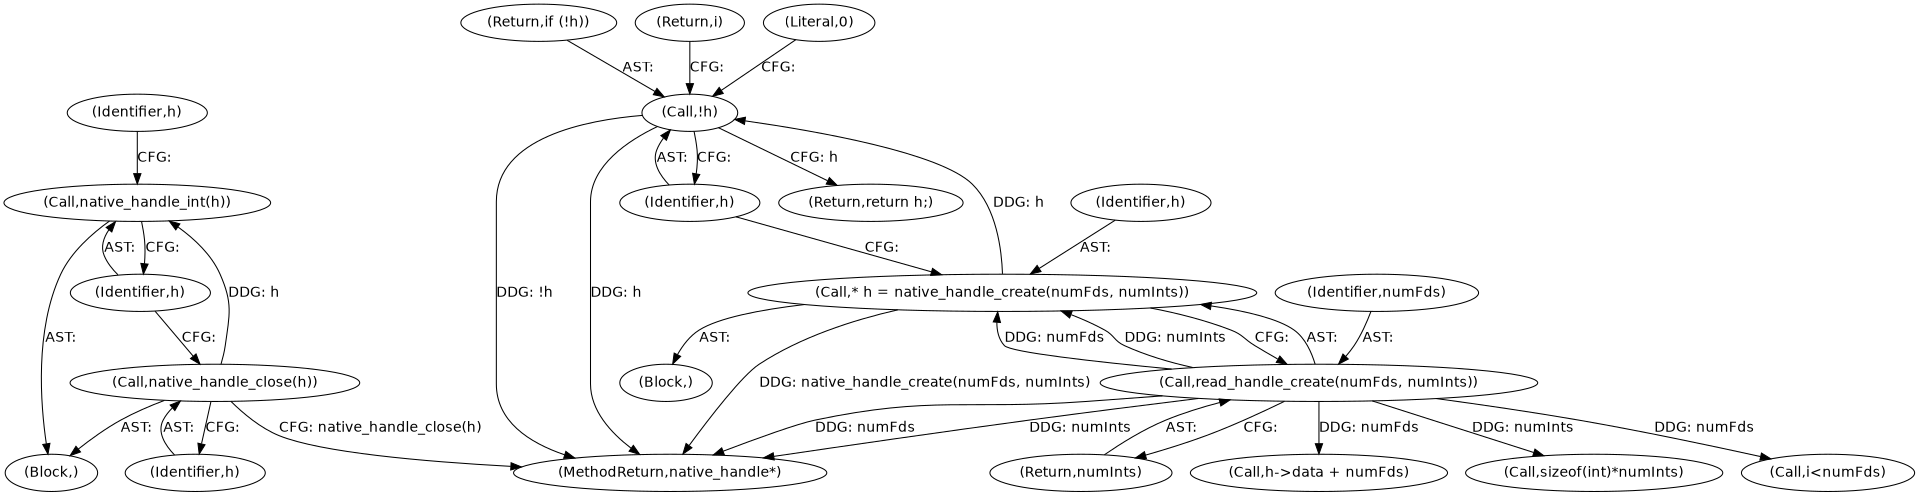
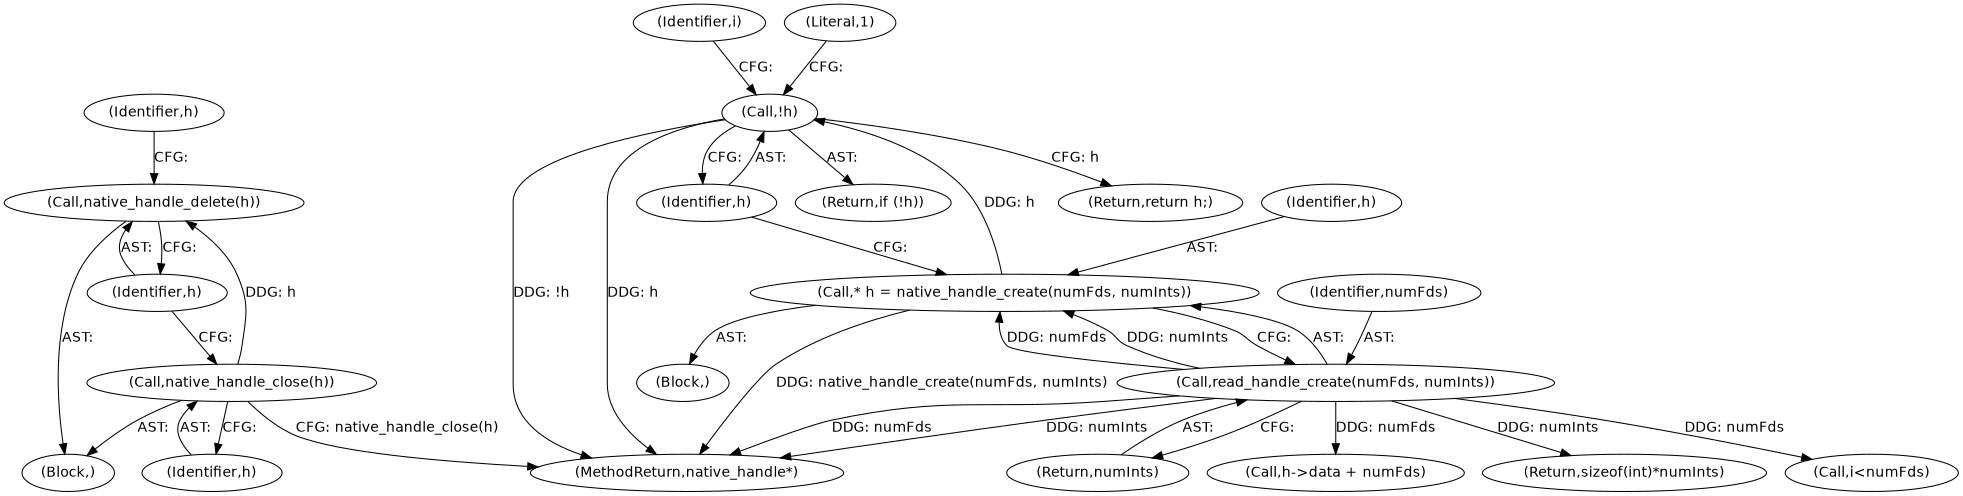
node "(Return,i)": label "(Return,i)" -> "(Identifier,i)"
node "(Literal,0)": label "(Literal,0)" -> "(Literal,1)"
edge "(Return,if (!h))" -> "(Call,!h)": reversed
node "(Call,native_handle_int(h))": label "(Call,native_handle_int(h))" -> "(Call,native_handle_delete(h))"
node "(Call,sizeof(int)*numInts)": label "(Call,sizeof(int)*numInts)" -> "(Return,sizeof(int)*numInts)"
